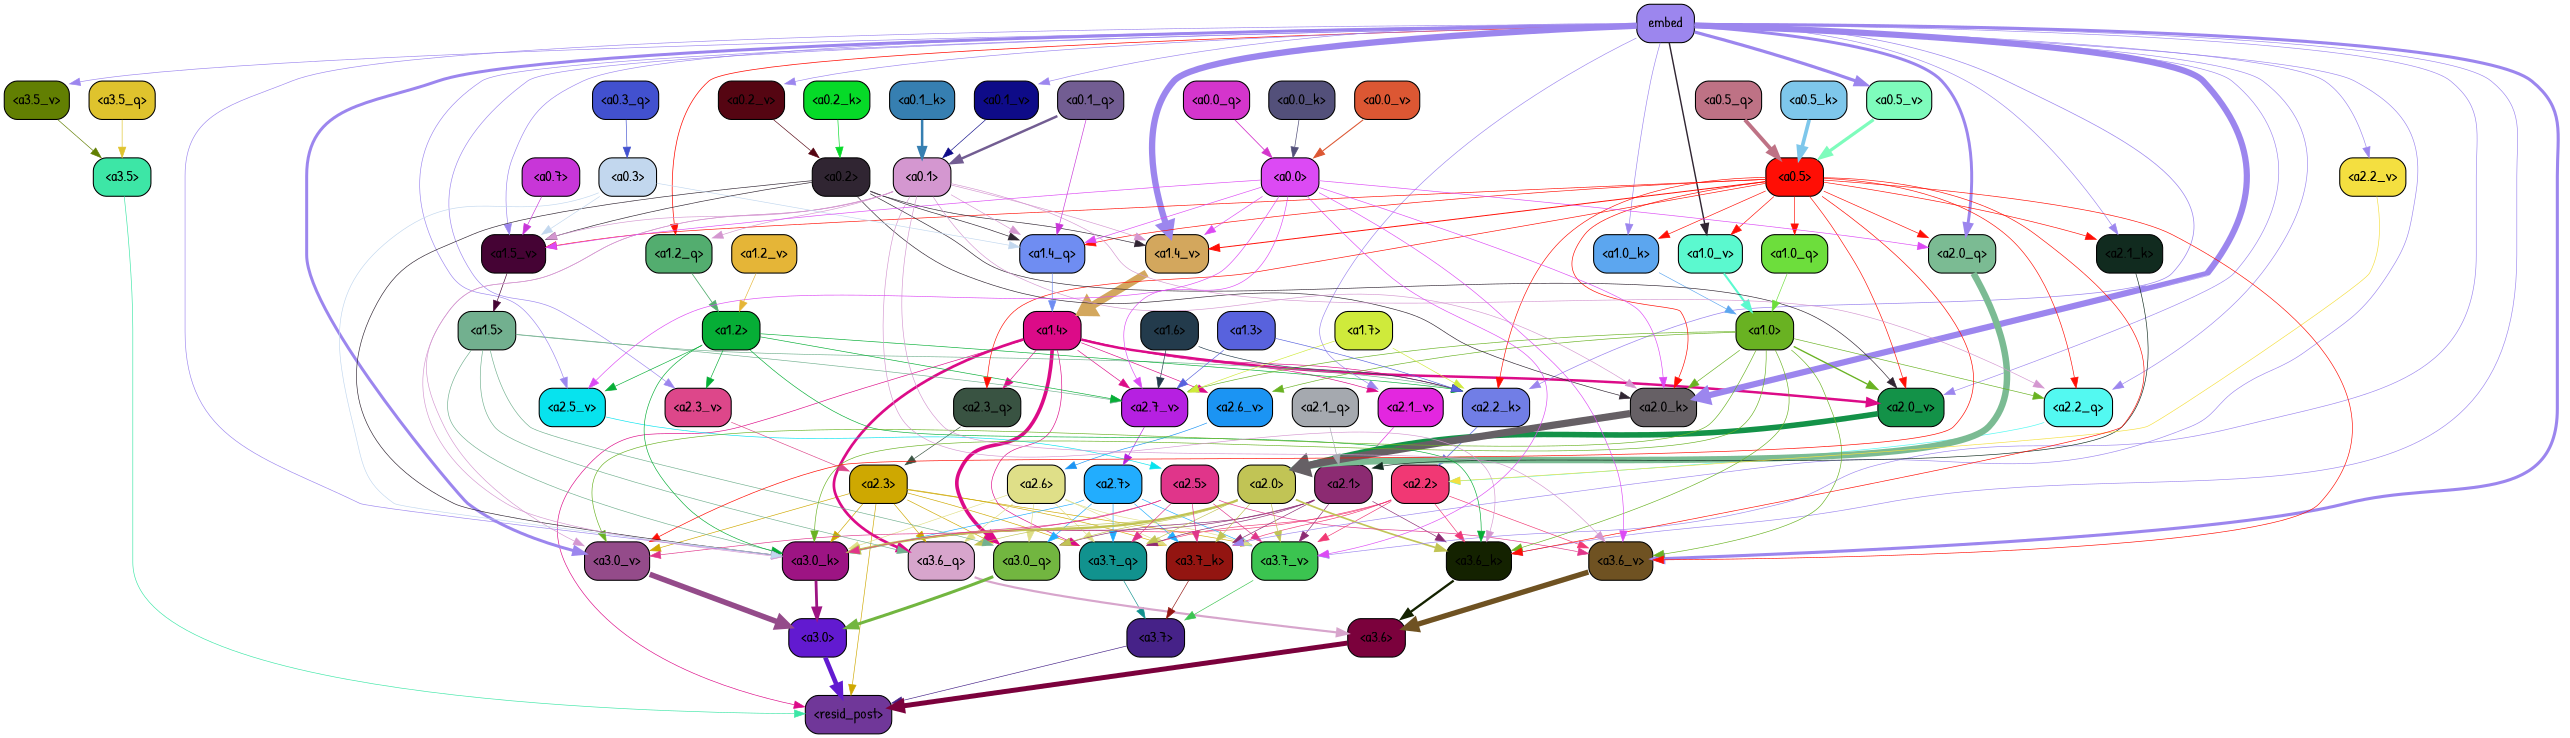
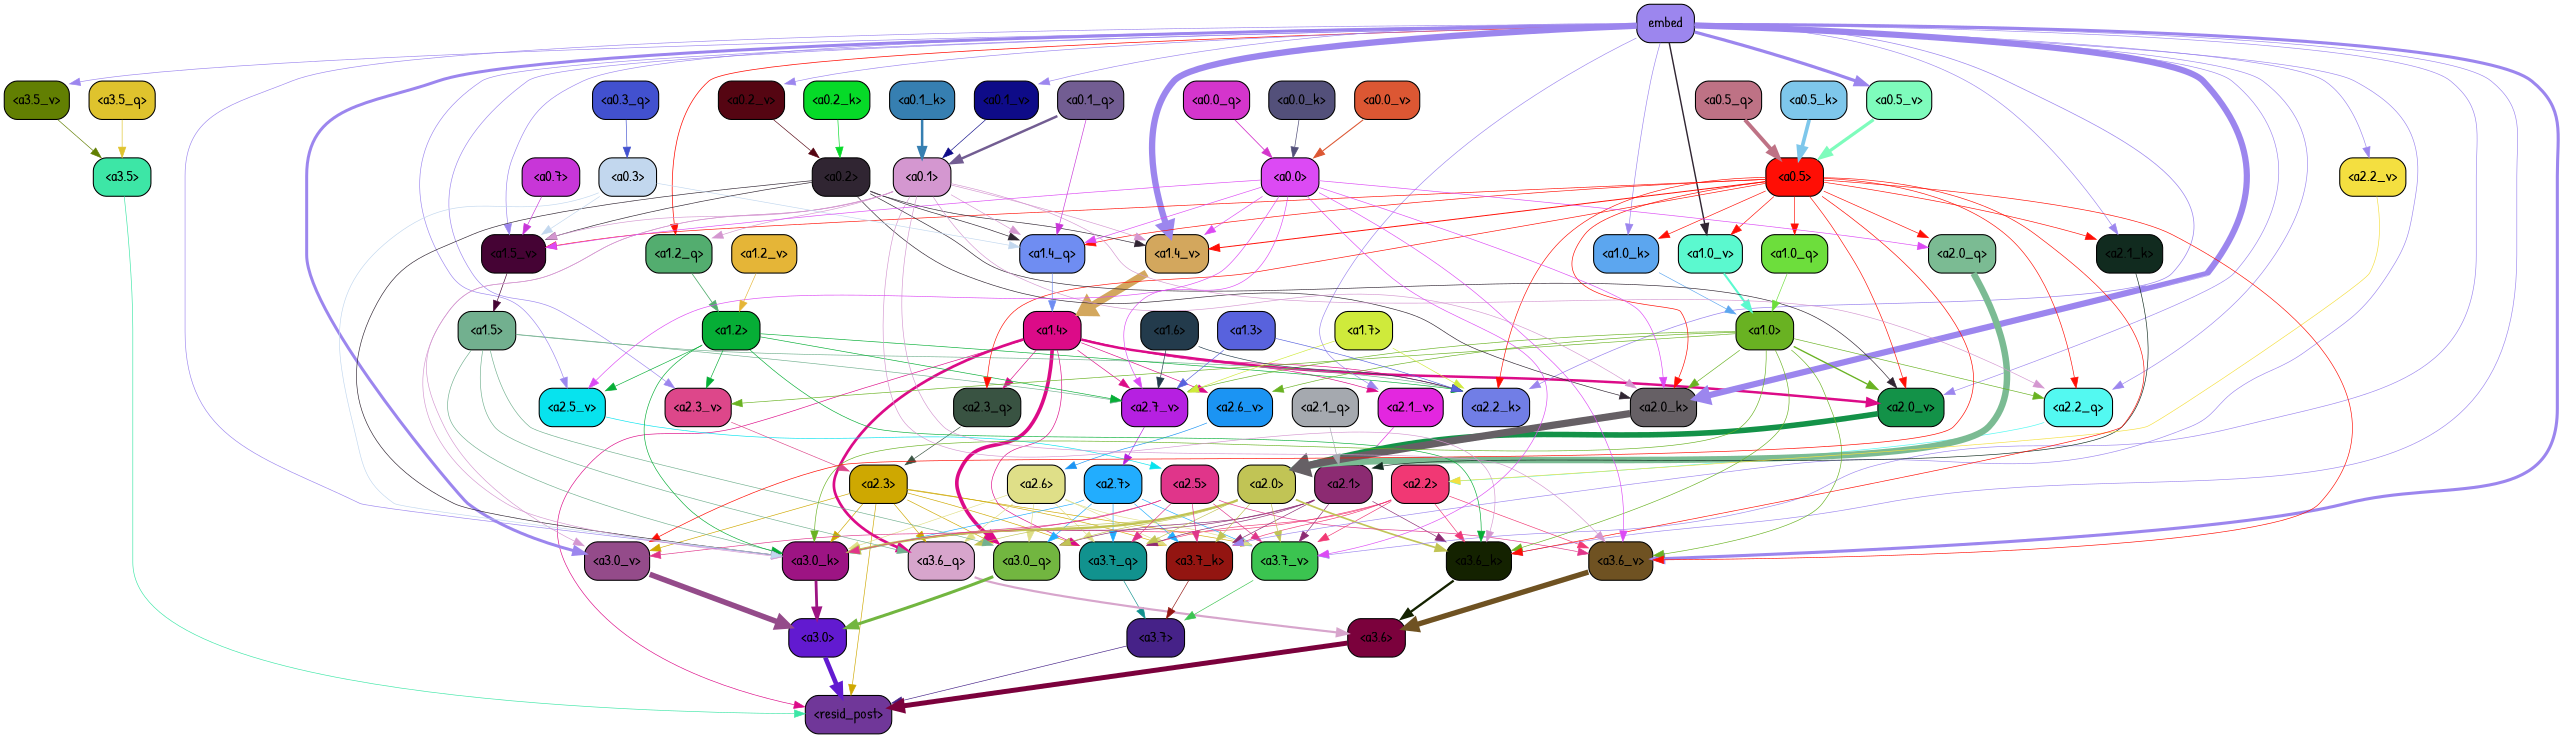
edge "embed" -> "<a2.0_q>": removed
edge "<a1.0>" -> "<a3.0_v>": now "<a1.0>" -> "<a2.3_v>"
edge "<a2.2_k>" -> "<a2.2>": removed
